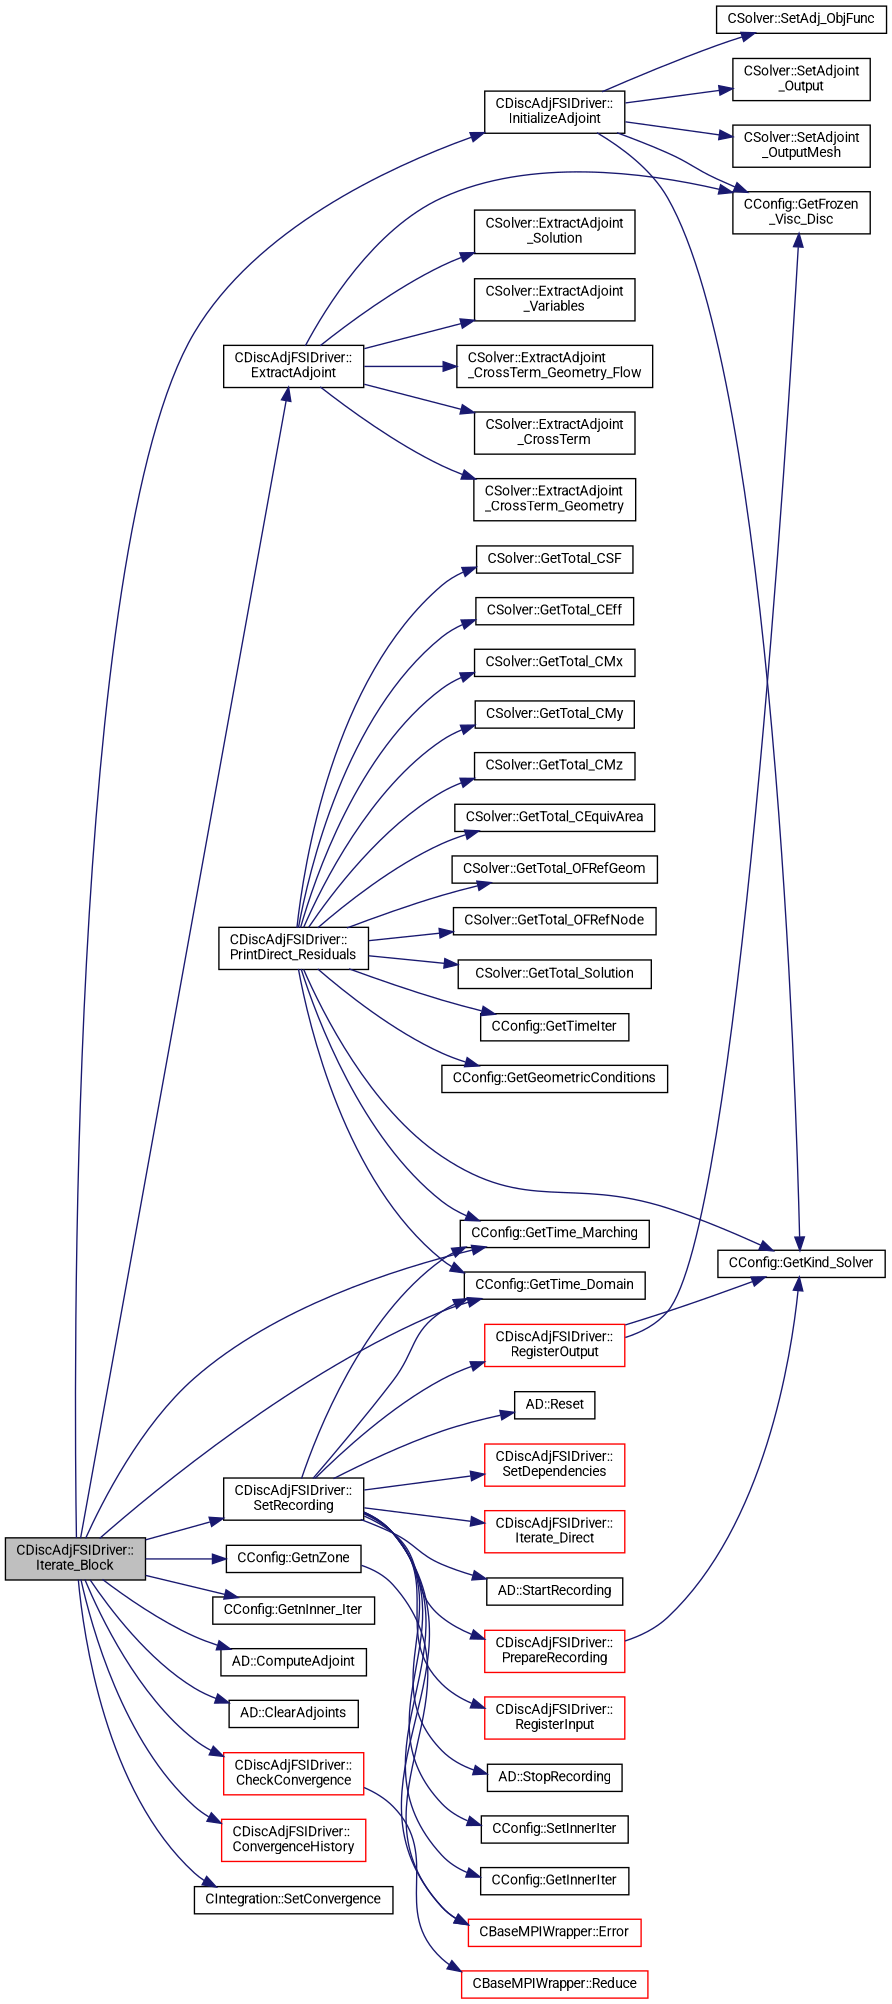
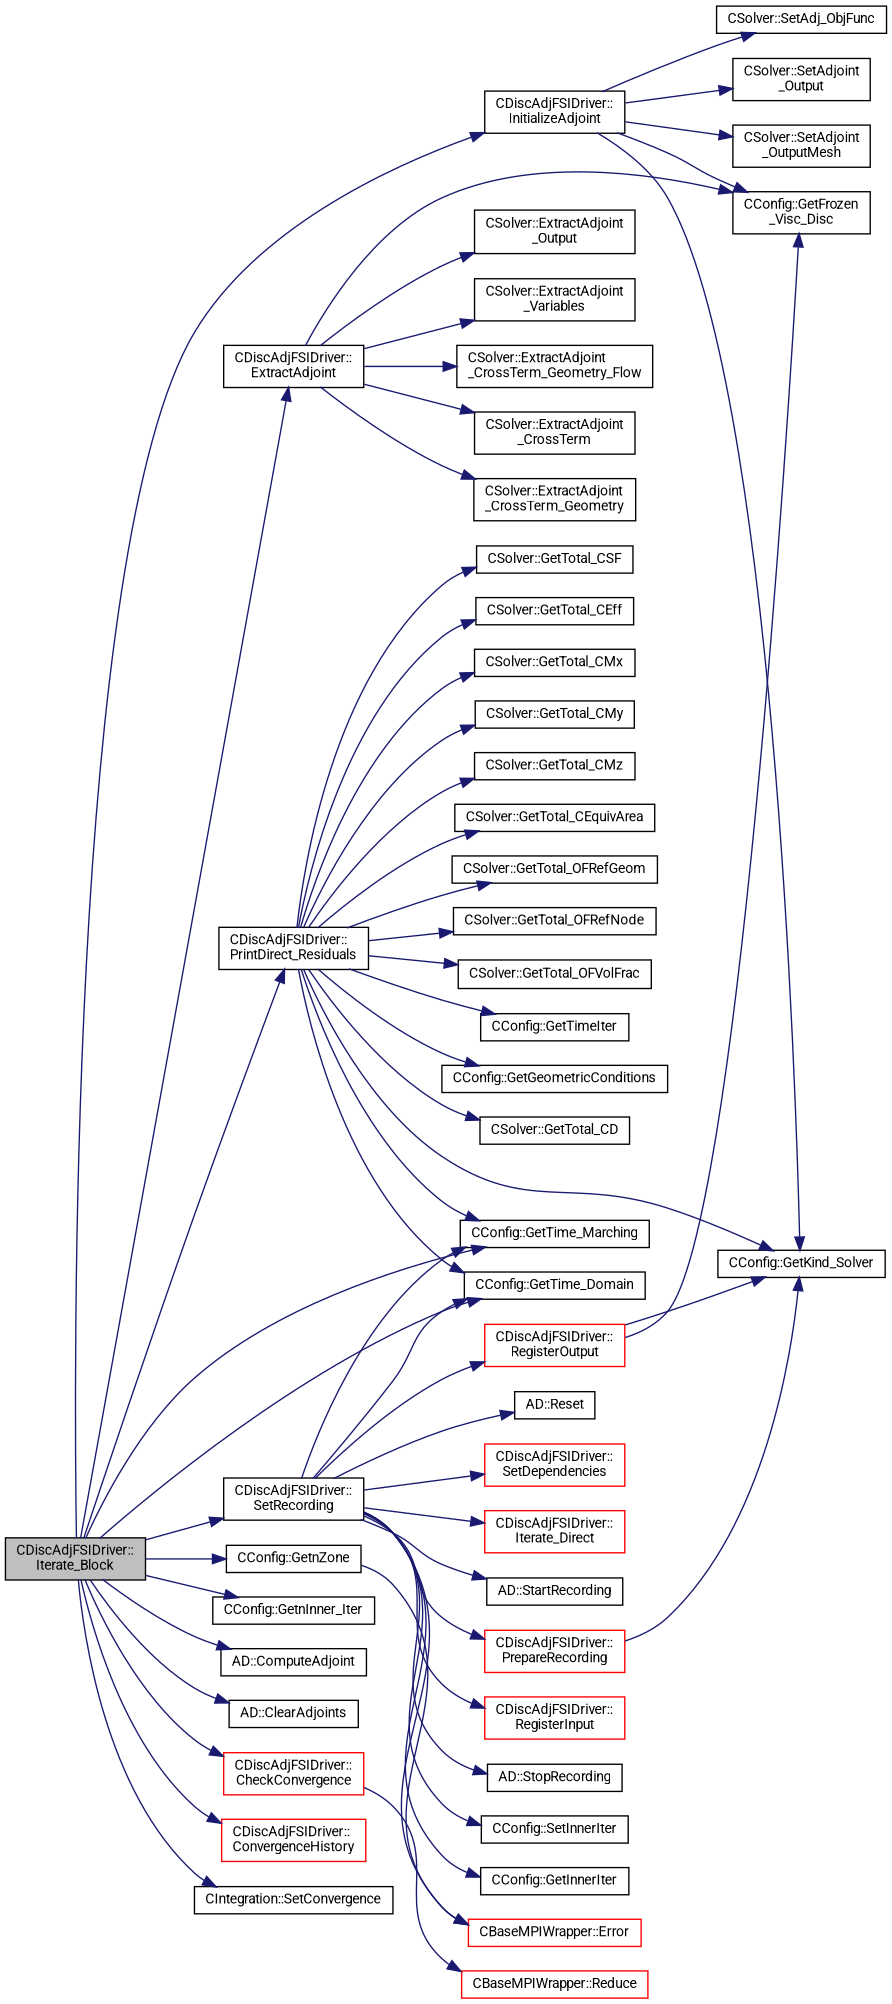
node "CSolver::ExtractAdjoint _Solution": label "CSolver::ExtractAdjoint _Solution" -> "CSolver::ExtractAdjoint _Output"
node "CSolver::GetTotal_Solution": label "CSolver::GetTotal_Solution" -> "CSolver::GetTotal_OFVolFrac"
node "CSolver::GetTotal_CD": added
edge "CDiscAdjFSIDriver:: Iterate_Block" -> "CDiscAdjFSIDriver:: PrintDirect_Residuals": added
